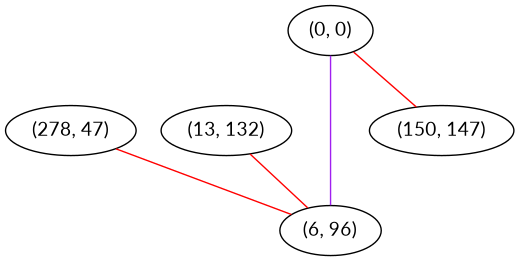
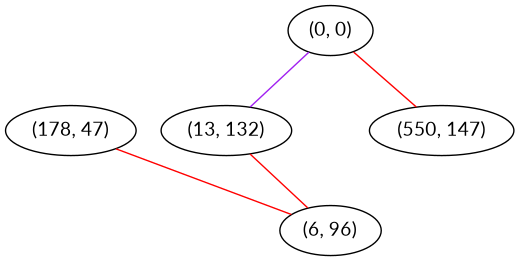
node "(278, 47)": label "(278, 47)" -> "(178, 47)"
edge "(0, 0)" -- "(6, 96)": now "(0, 0)" -- "(13, 132)"
node "(150, 147)": label "(150, 147)" -> "(550, 147)"
